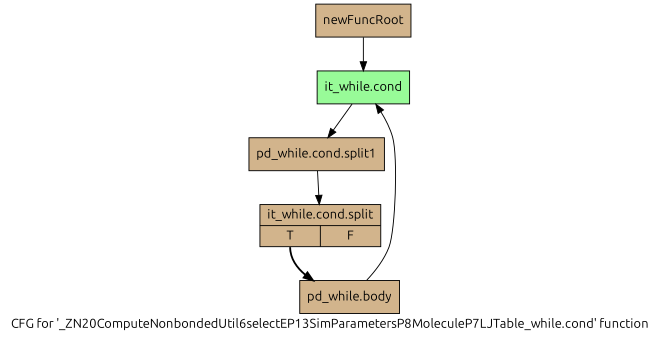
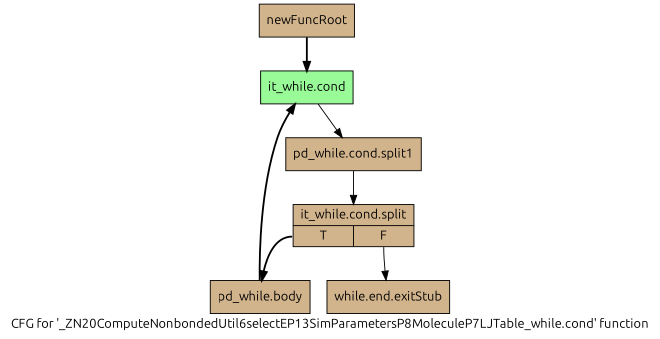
edge "newFuncRoot" -> "it_while.cond": style solid -> bold
edge "pd_while.body" -> "it_while.cond": style solid -> bold
node "while.end.exitStub": added
